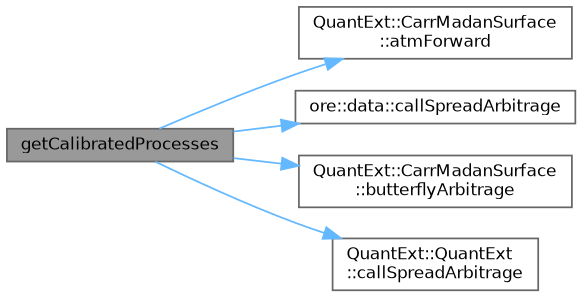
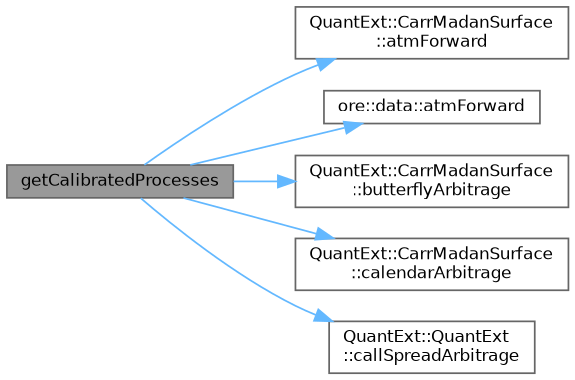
node "ore::data::callSpreadArbitrage": label "ore::data::callSpreadArbitrage" -> "ore::data::atmForward"
node "QuantExt::CarrMadanSurface ::calendarArbitrage": added
